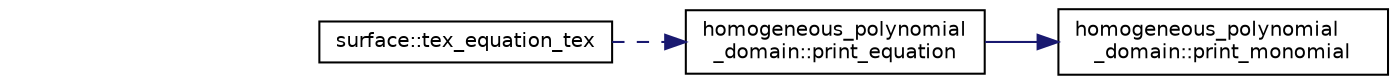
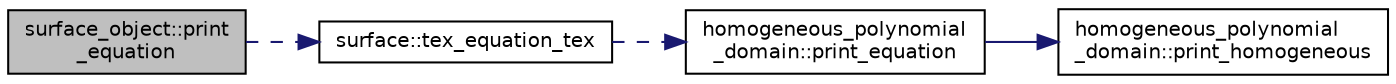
node "surface_object::print _equation": added
node "homogeneous_polynomial _domain::print_monomial": label "homogeneous_polynomial _domain::print_monomial" -> "homogeneous_polynomial _domain::print_homogeneous"
